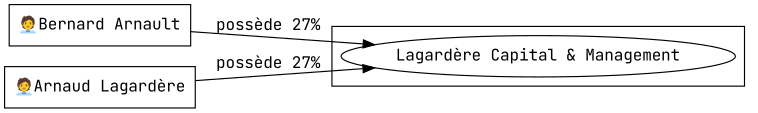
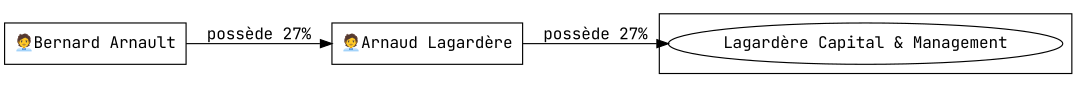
edge "🧑‍💼Bernard Arnault" -> "Lagardère Capital & Management": now "🧑‍💼Bernard Arnault" -> "🧑‍💼Arnaud Lagardère"
